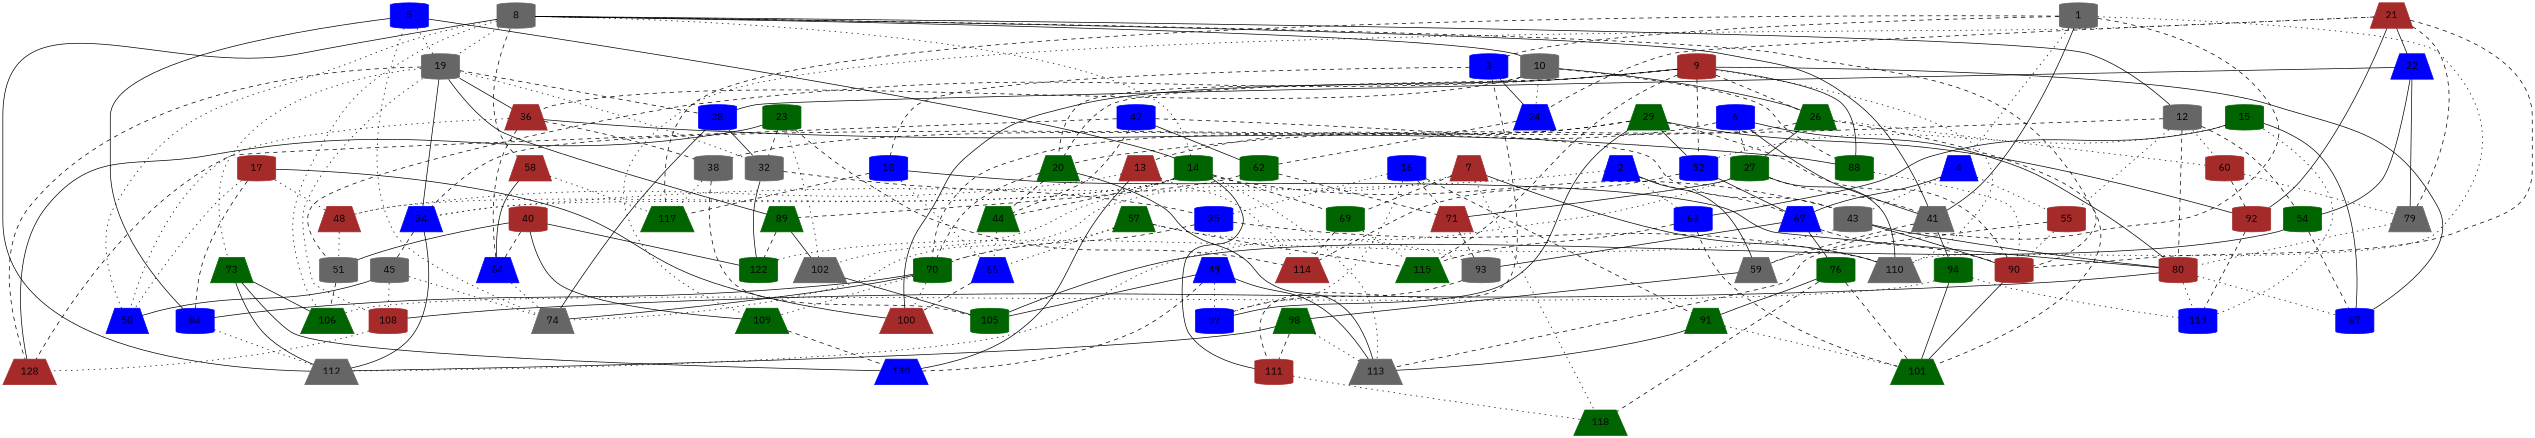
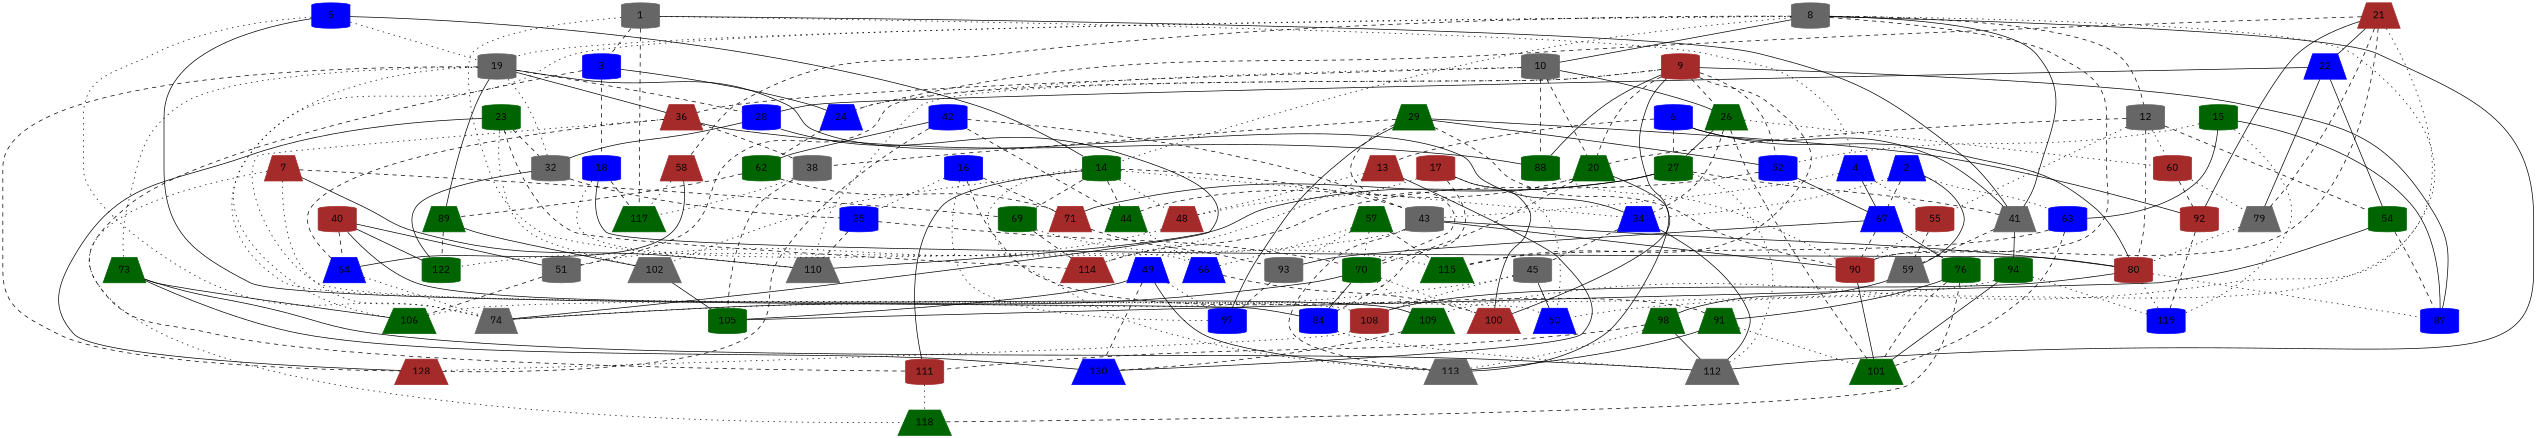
edge "8" -- "12": style solid -> dashed
edge "1" -- "113": now "43" -- "113"
